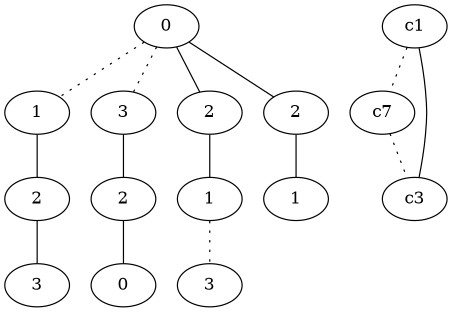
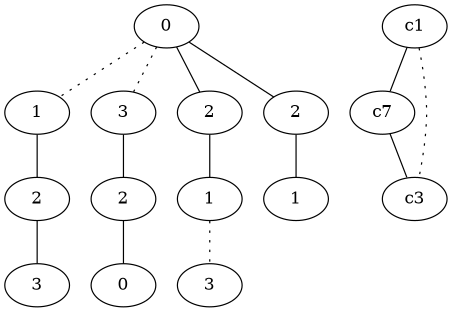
edge "c1" -- "c7": style dotted -> solid
edge "c1" -- "c3": style solid -> dotted
edge "c7" -- "c3": style dotted -> solid
